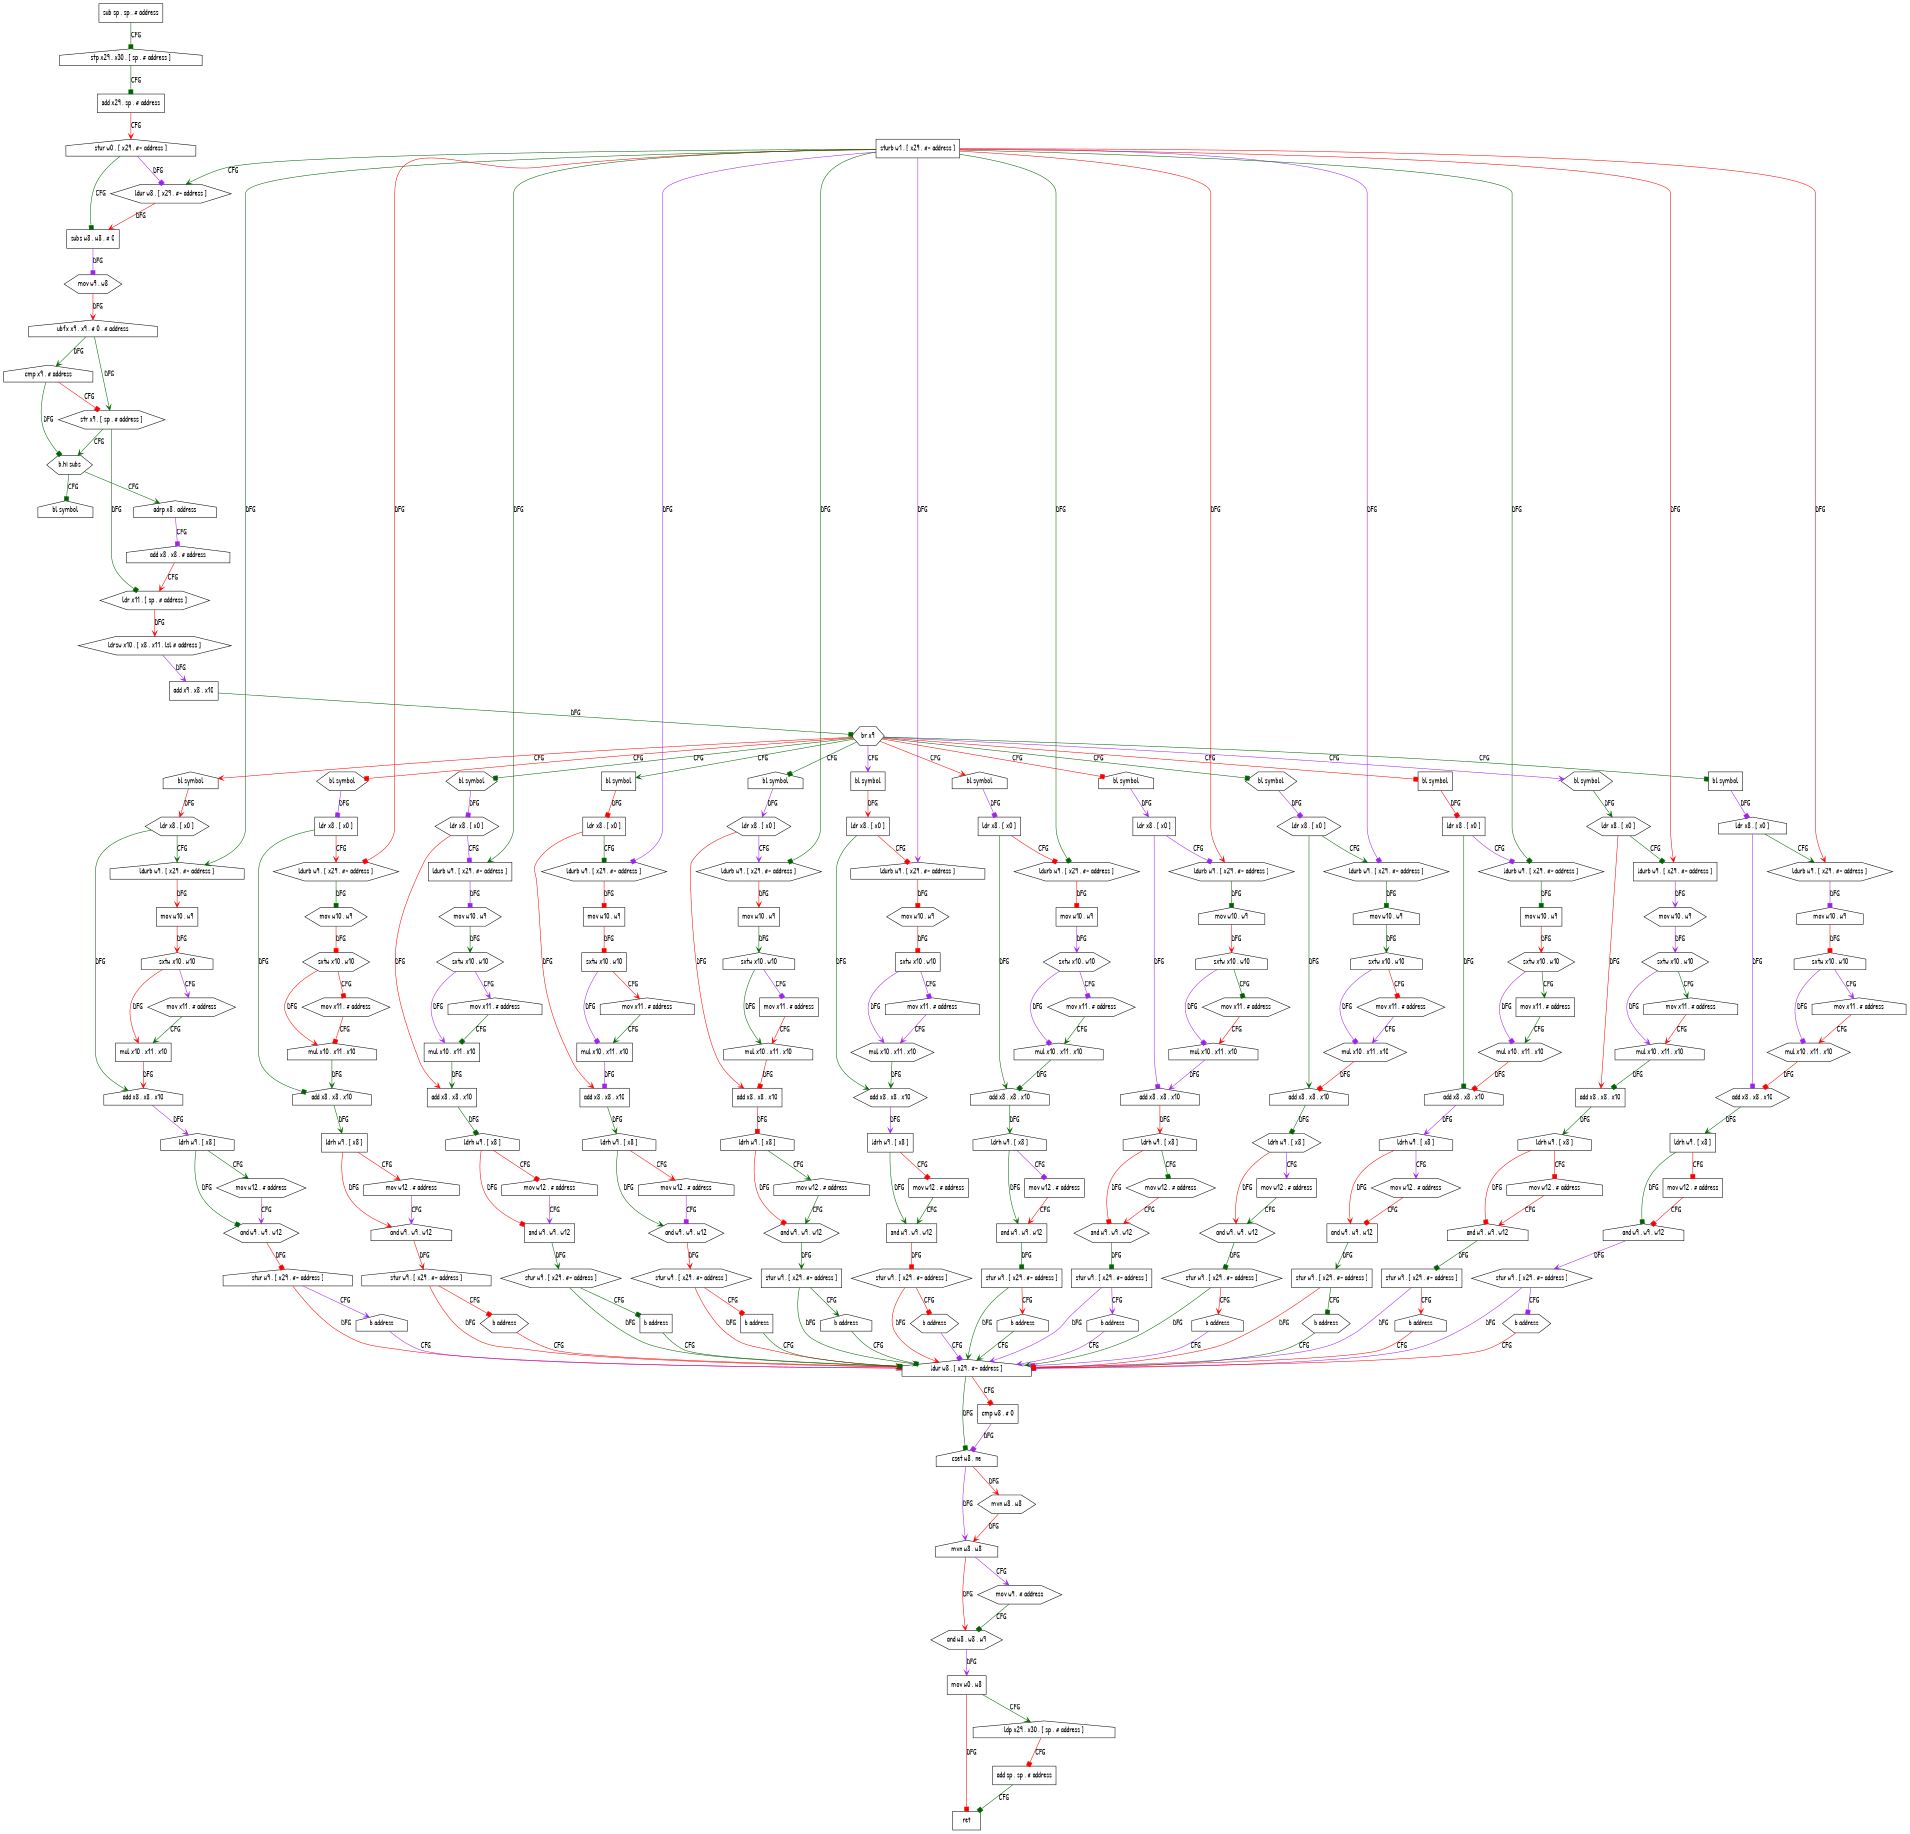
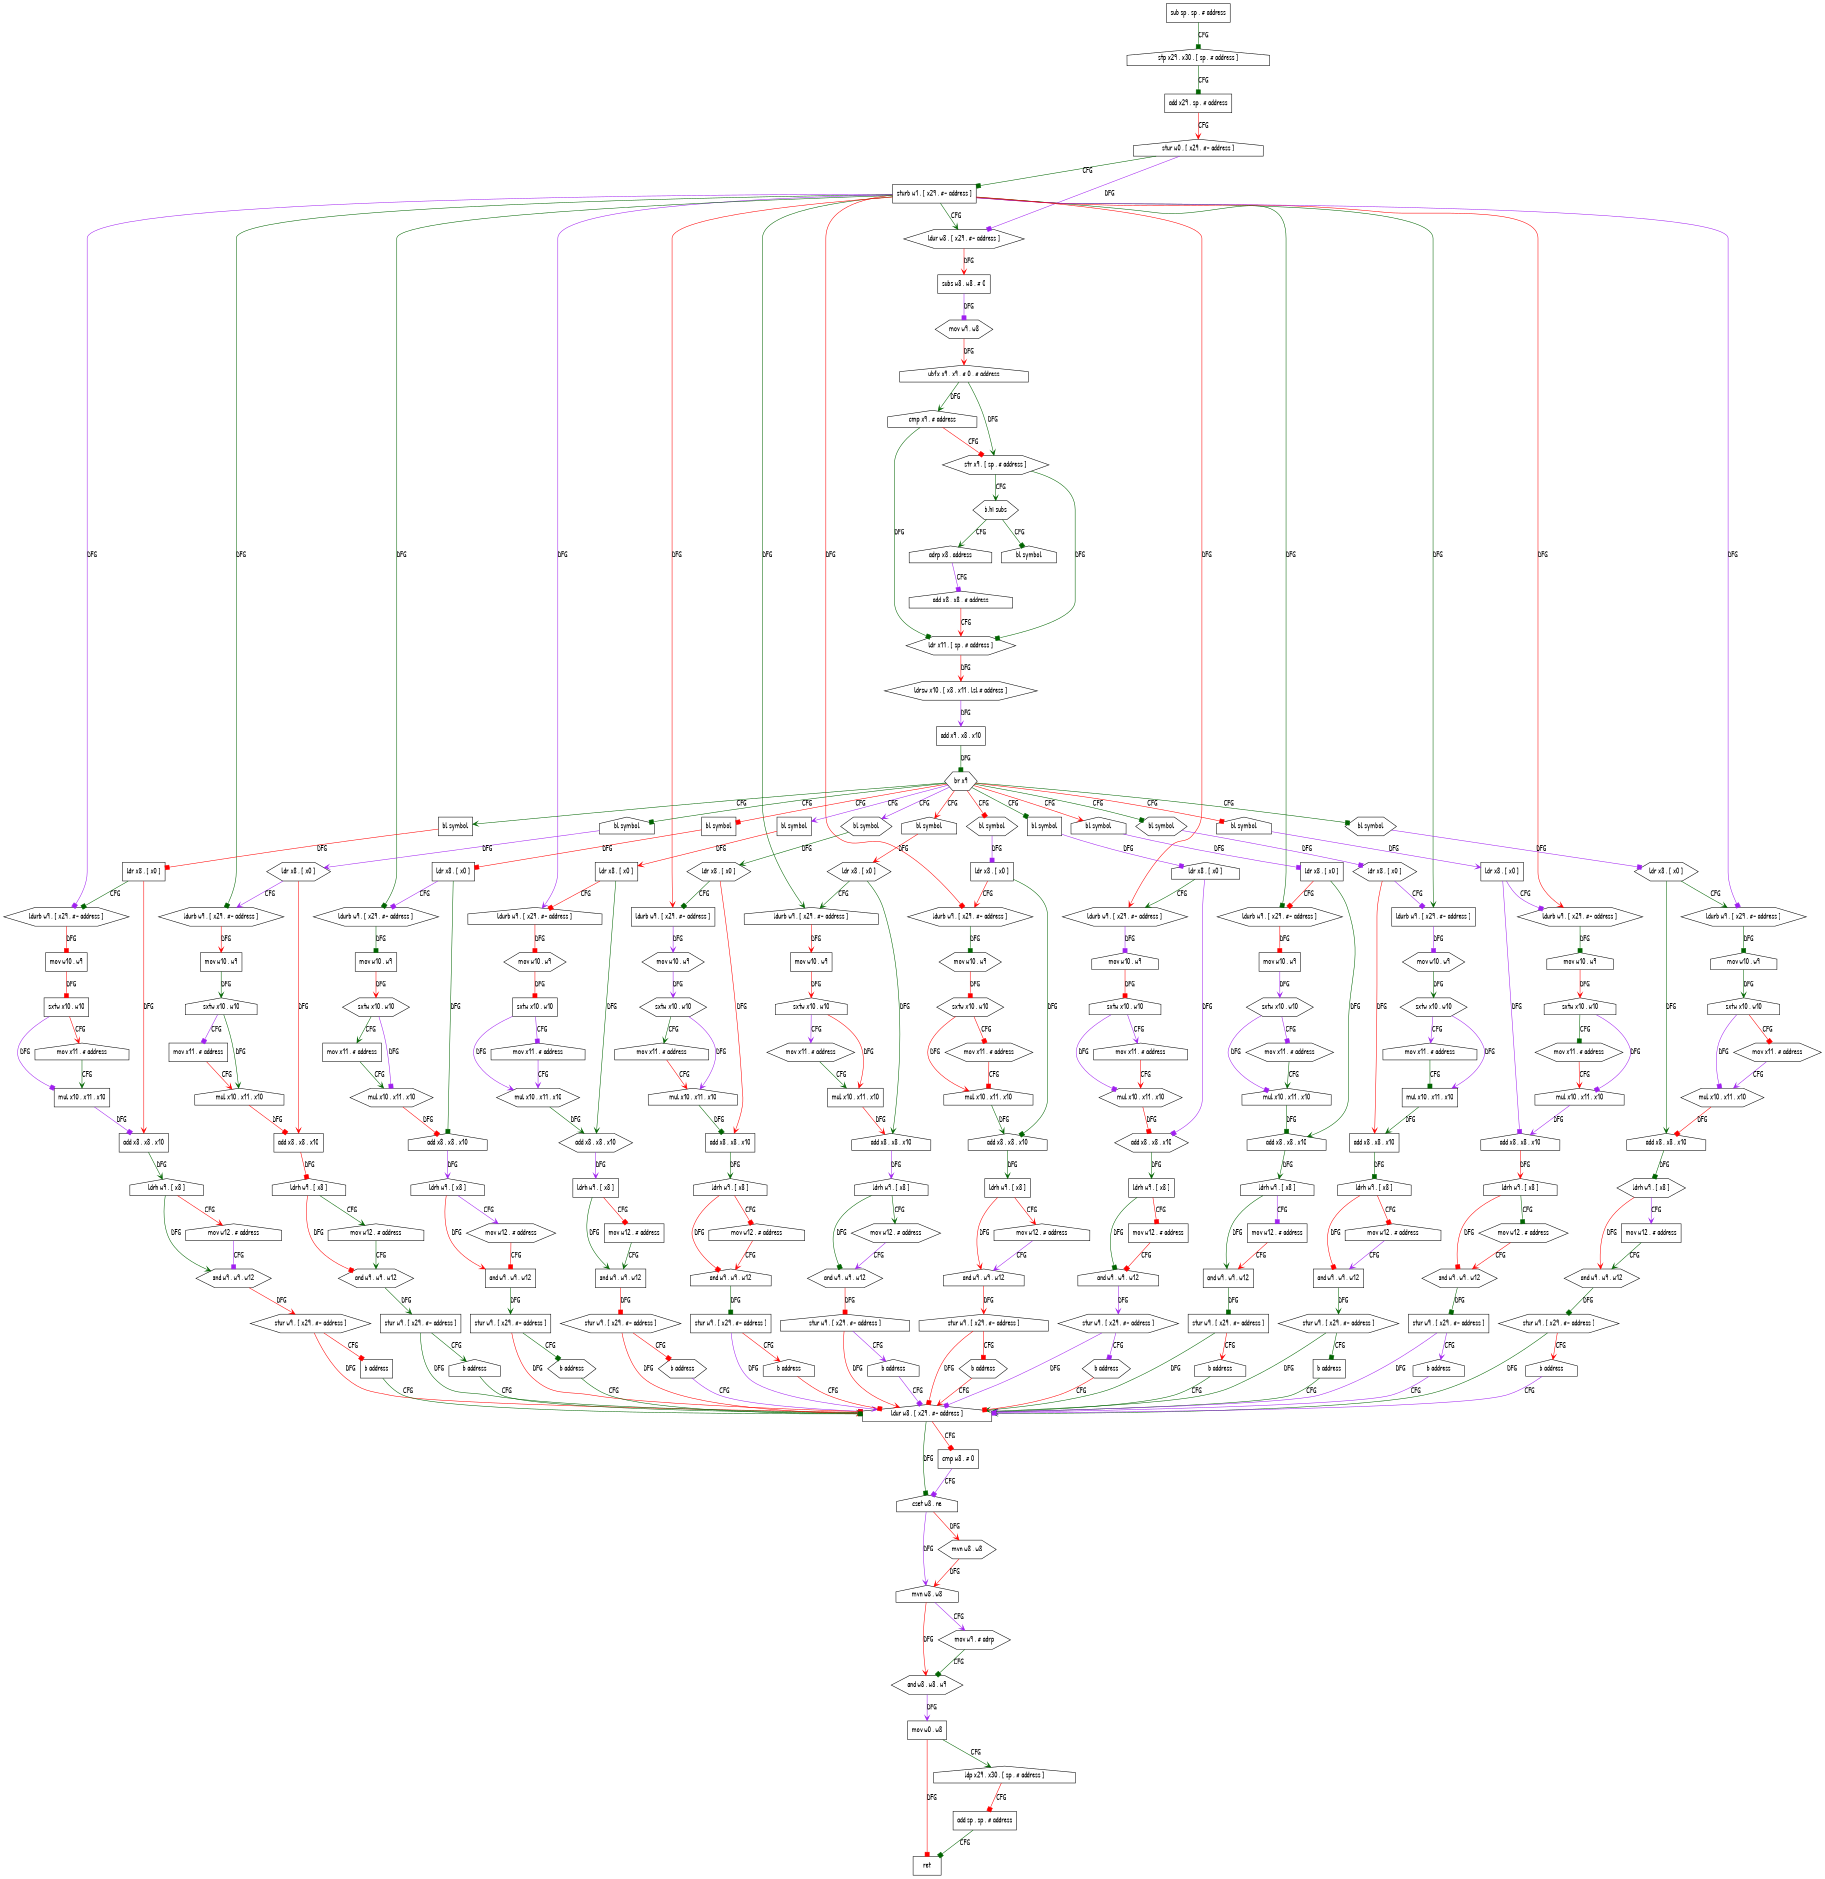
edge "stur w0 , [ x29 , #- address ]" -> "subs w8 , w8 , # 0": now "stur w0 , [ x29 , #- address ]" -> "sturb w1 , [ x29 , #- address ]"
edge "cmp x9 , # address" -> "b.hi subs": now "cmp x9 , # address" -> "ldr x11 , [ sp , # address ]"
edge "cmp w8 , # 0" -> "cset w8 , ne": label "DFG" -> "CFG"
node "mov w9 , # address": label "mov w9 , # address" -> "mov w9 , # adrp"
